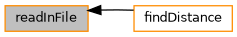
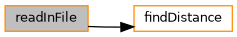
edge "findDistance" -> "readInFile": reversed
